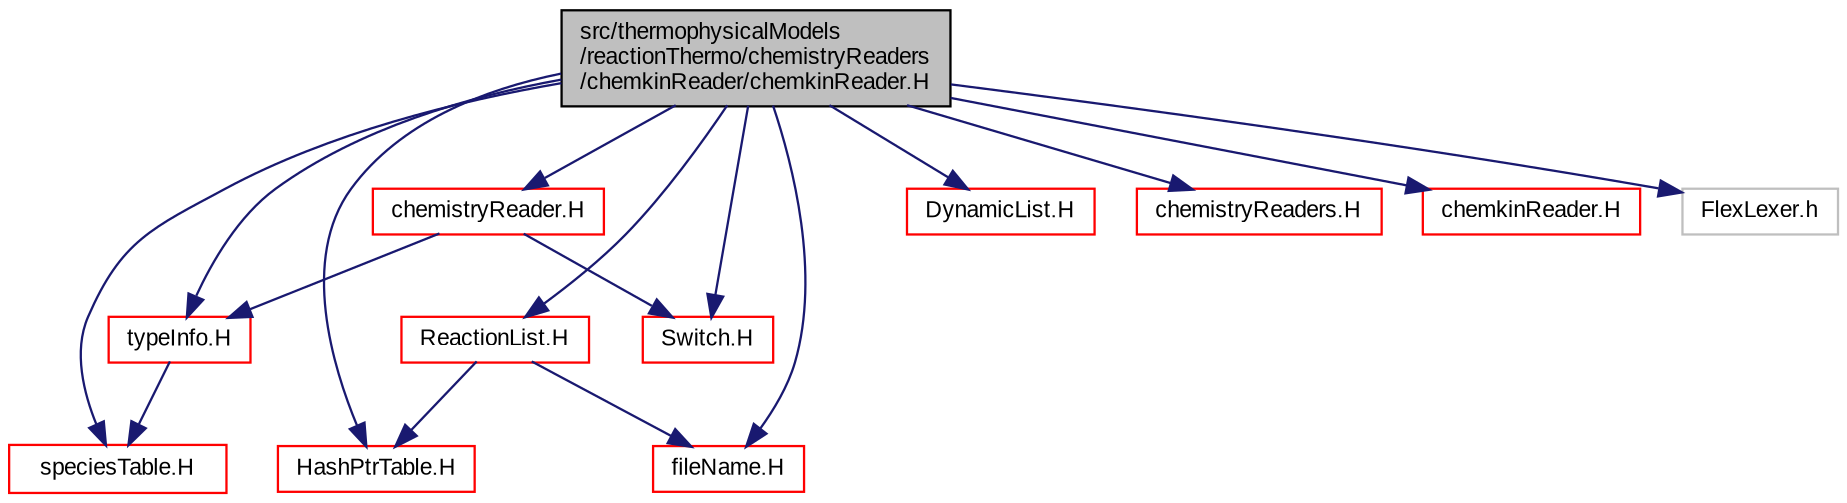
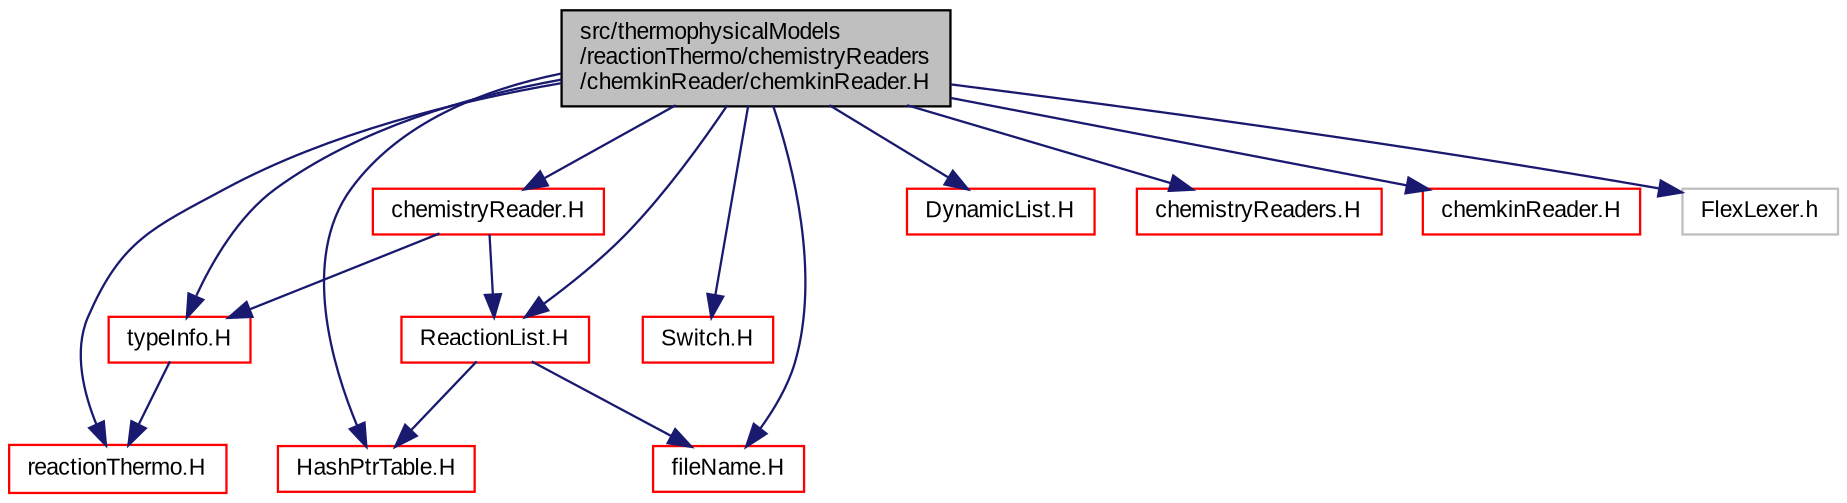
edge "chemistryReader.H" -> "Switch.H": now "chemistryReader.H" -> "ReactionList.H"
node "speciesTable.H": label "speciesTable.H" -> "reactionThermo.H"
